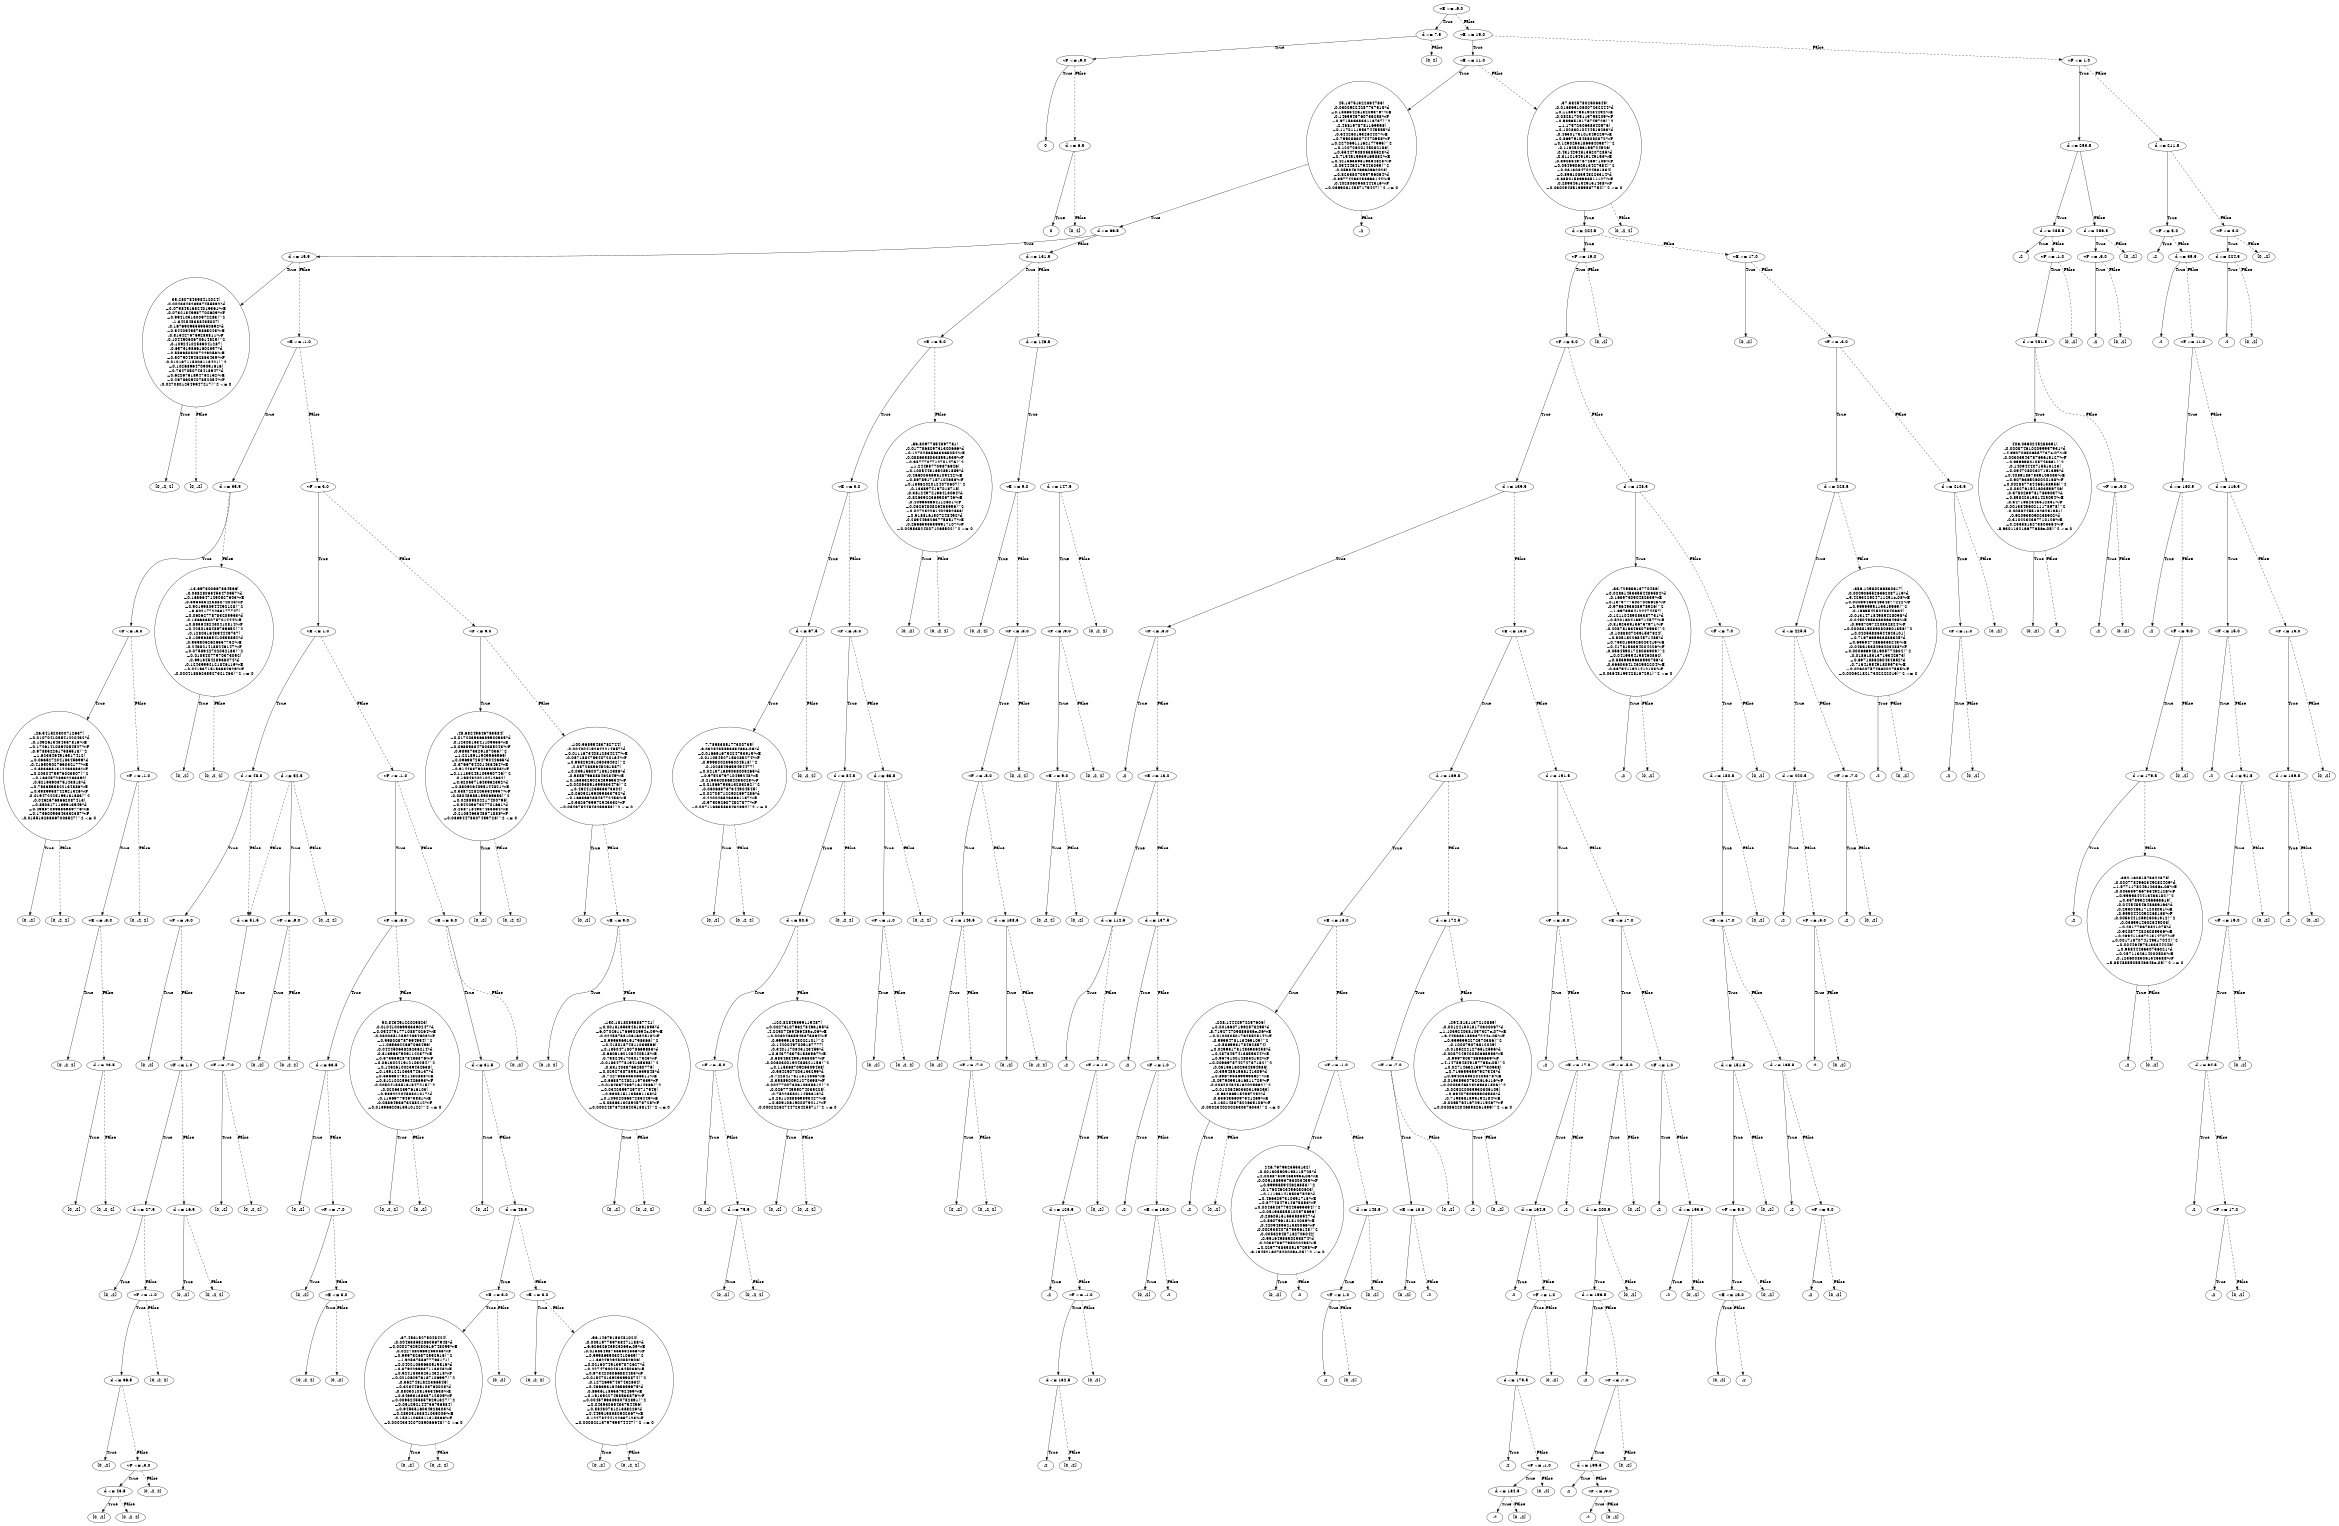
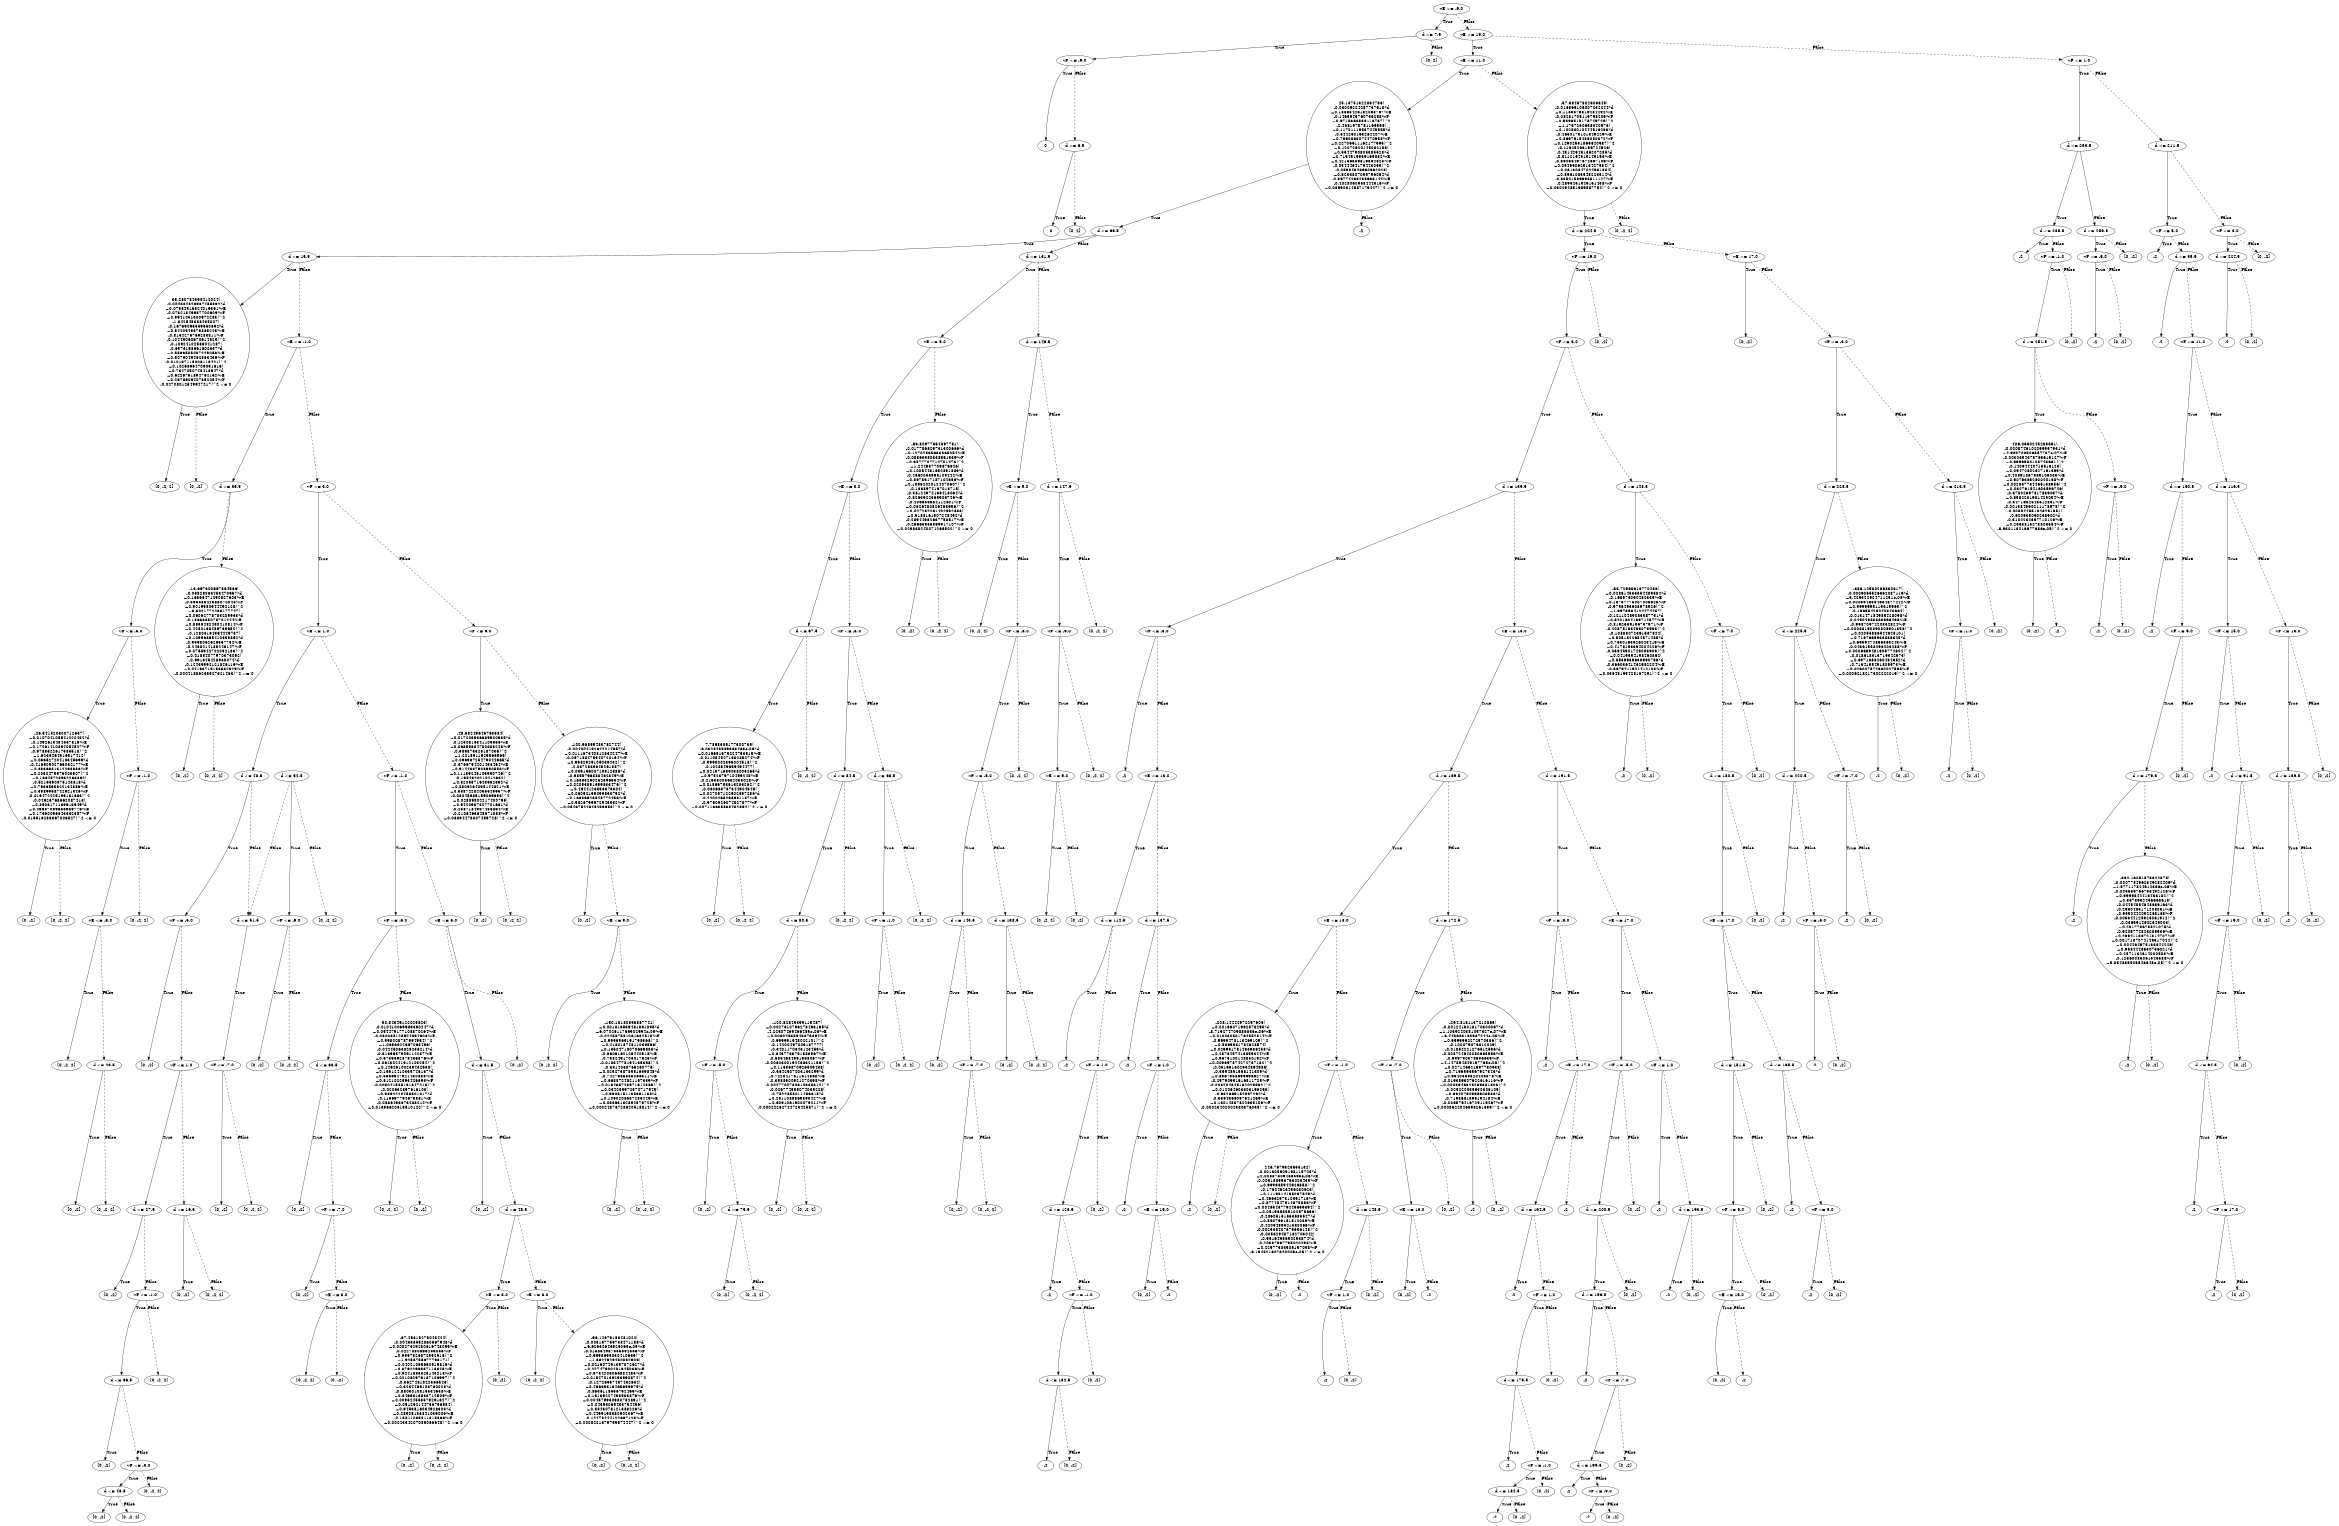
edge "d <= 146.5" -> "d <= 147.5": added, label "False"
edge "d <= 225.5" -> "d <= 220.5": style dashed -> solid
